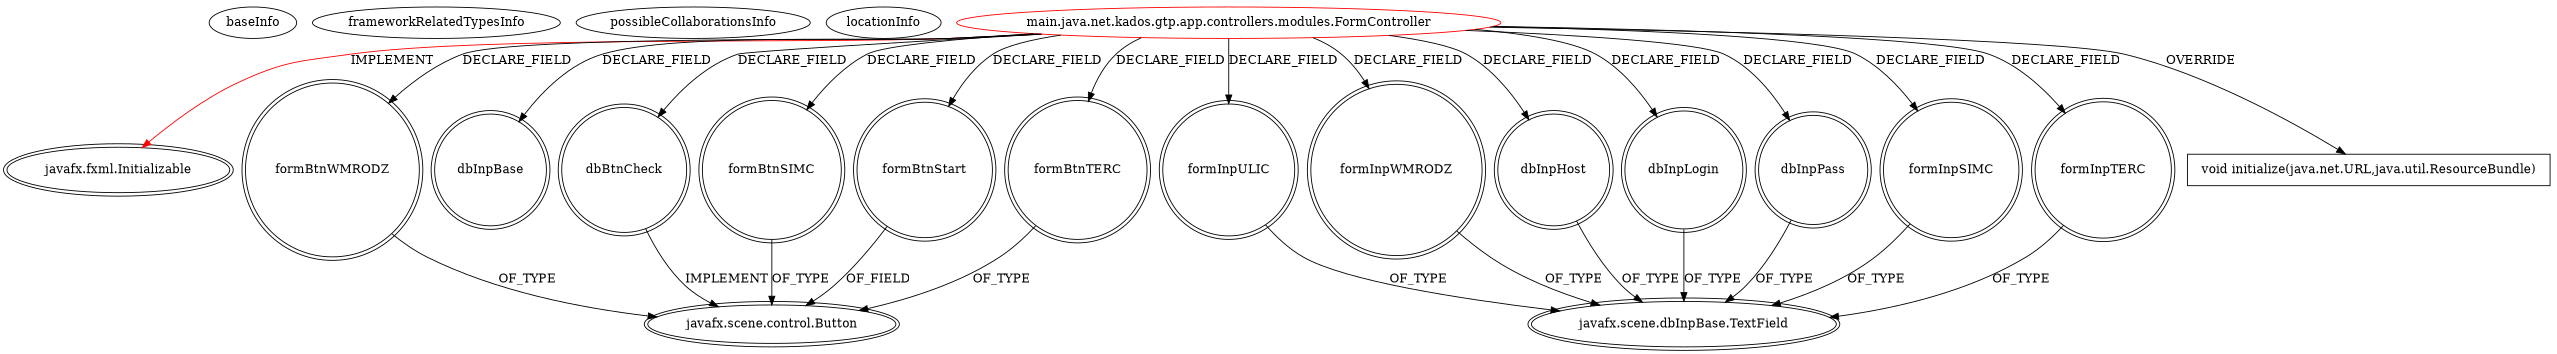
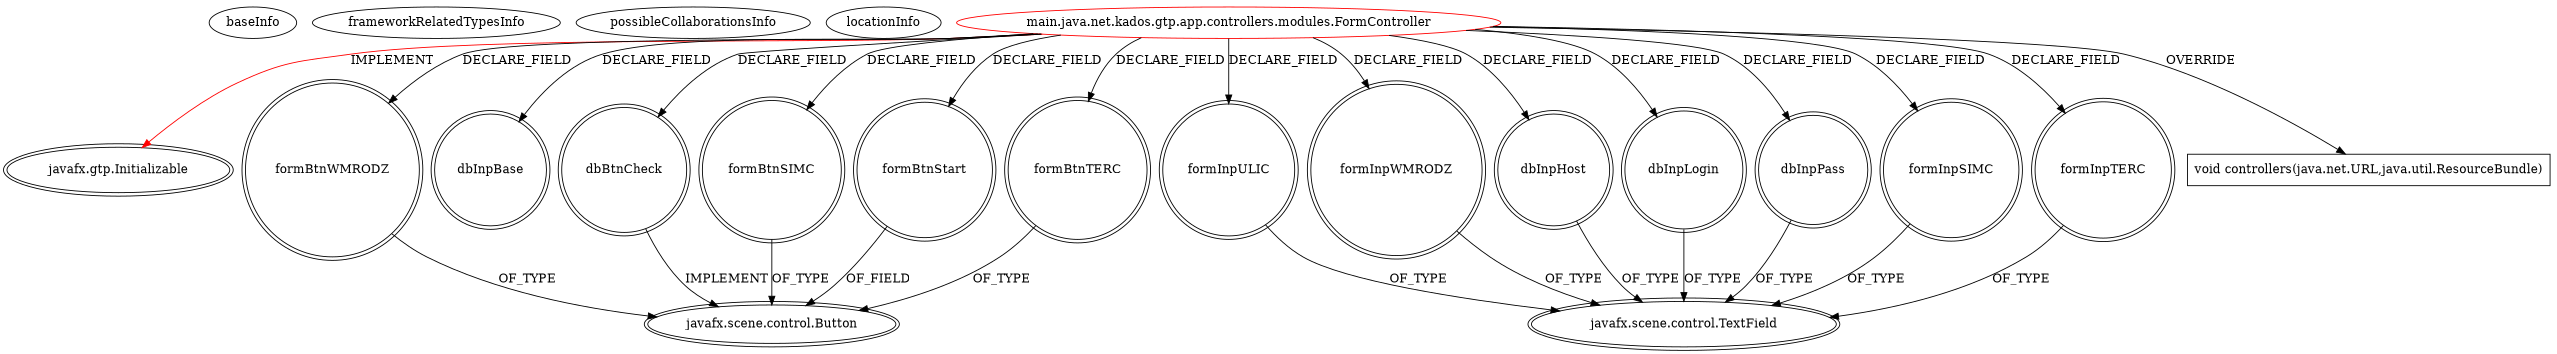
node "javafx.fxml.Initializable": label "javafx.fxml.Initializable" -> "javafx.gtp.Initializable"
node "void initialize(java.net.URL,java.util.ResourceBundle)": label "void initialize(java.net.URL,java.util.ResourceBundle)" -> "void controllers(java.net.URL,java.util.ResourceBundle)"
node "javafx.scene.dbInpBase.TextField": label "javafx.scene.dbInpBase.TextField" -> "javafx.scene.control.TextField"
